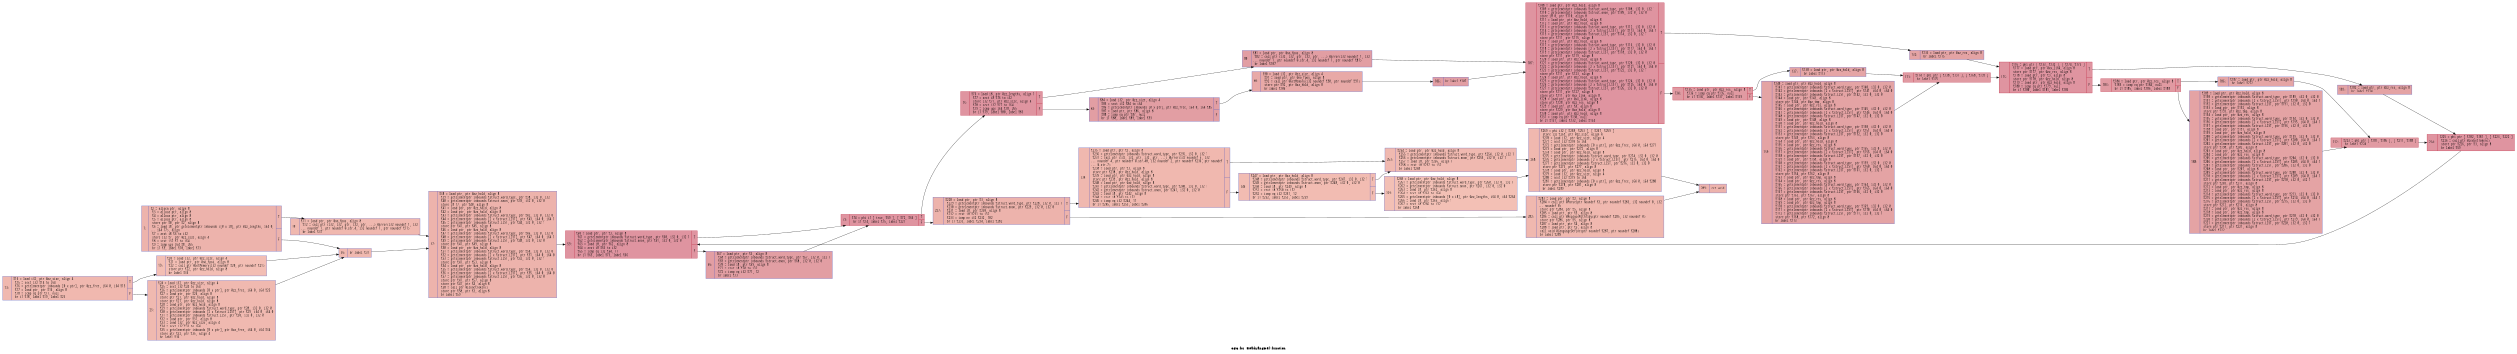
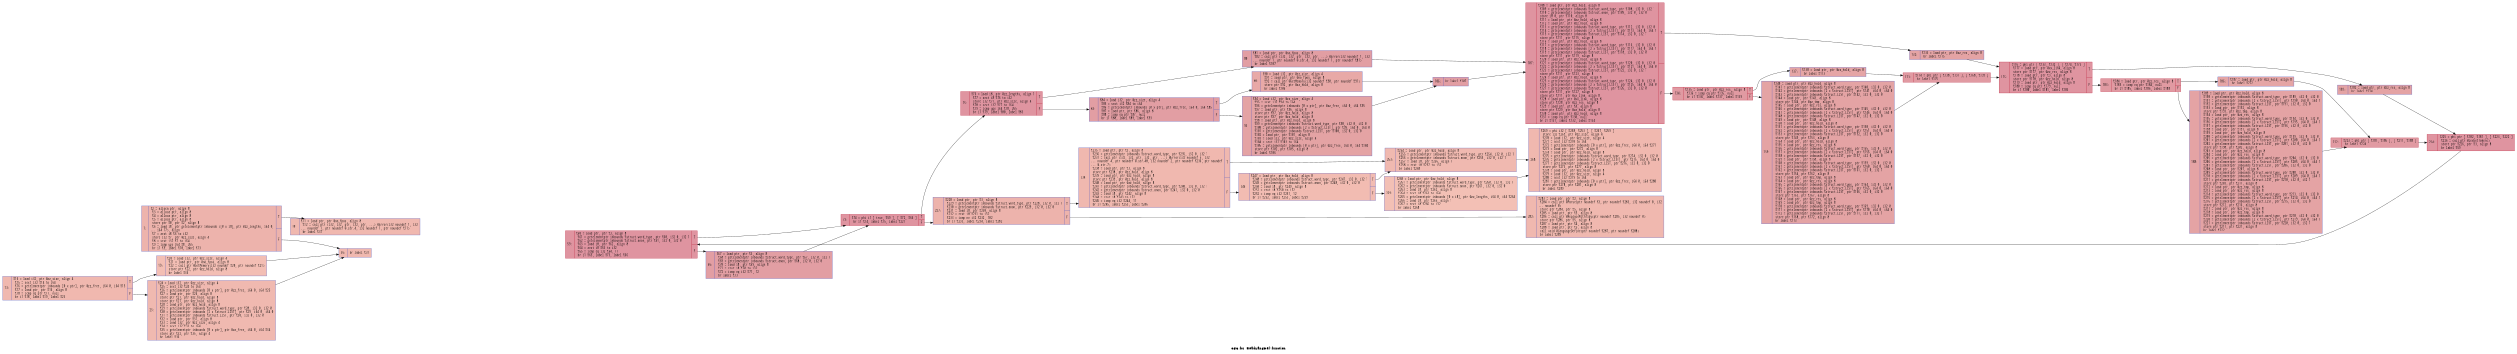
node "93:": added
node "289:": removed
node "37:": removed
